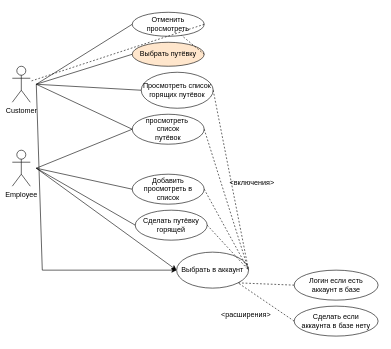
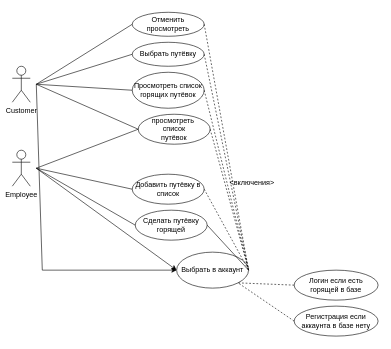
edge "Отменить просмотреть" -- "Выбрать путёвку": now "Выбрать в аккаунт" -- "Выбрать путёвку"
edge "Отменить просмотреть" -- "Customer": now "Отменить просмотреть" -- "Выбрать в аккаунт"
node "Выбрать путёвку": fillcolor #ffe6cc -> #ffffff
node "Просмотреть список горящих путёвок": moved (177, 90) -> (168, 90)
node "просмотреть список путёвок": moved (168, 129) -> (174, 129)
node "Добавить просмотреть в список": label "Добавить просмотреть в список" -> "Добавить путёвку в список"
edge "Сделать путёвку горящей" -- "Выбрать в аккаунт": style dashed -> solid
node "Логин если есть аккаунт в базе": label "Логин если есть аккаунт в базе" -> "Логин если есть горящей в базе"
node "<расширения>": removed
node "Сделать если аккаунта в базе нету": label "Сделать если аккаунта в базе нету" -> "Регистрация если аккаунта в базе нету"
